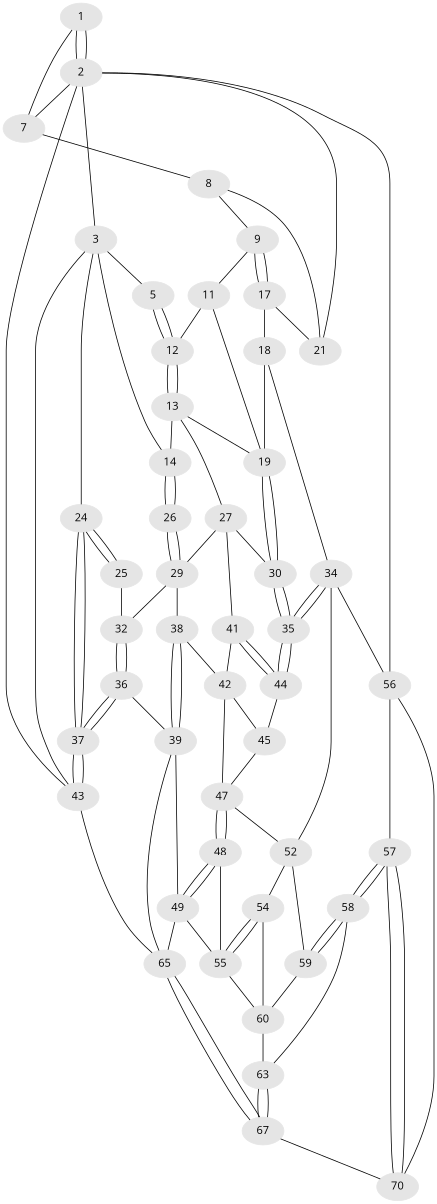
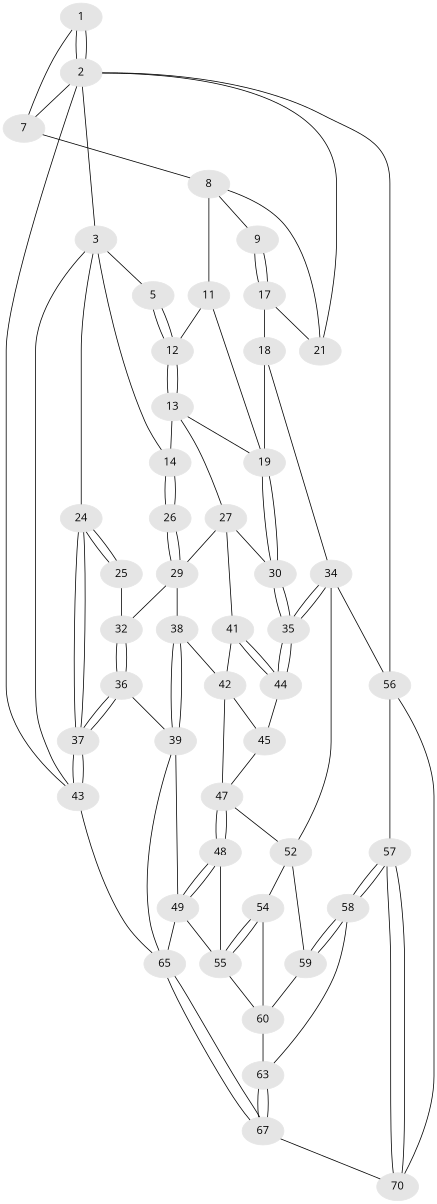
edge "9" -- "11": now "8" -- "11"
